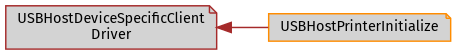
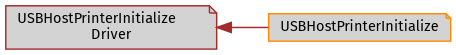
node "USBHostDeviceSpecificClient Driver": label "USBHostDeviceSpecificClient Driver" -> "USBHostPrinterInitialize Driver"
